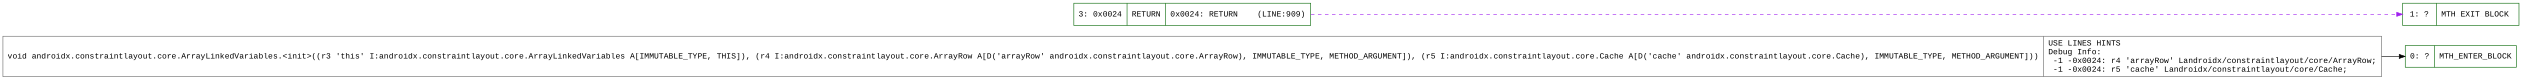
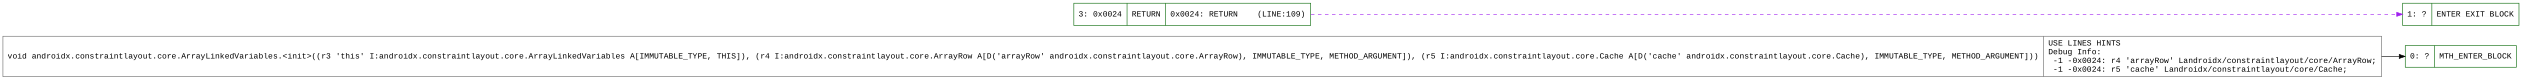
node "3: 0x0024": text "0x0024: RETURN    (LINE:909)" -> "0x0024: RETURN    (LINE:109)"
node "1: ?": text "MTH_EXIT_BLOCK" -> "ENTER_EXIT_BLOCK"
